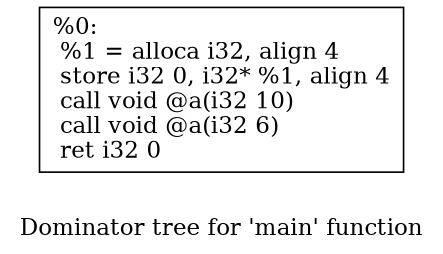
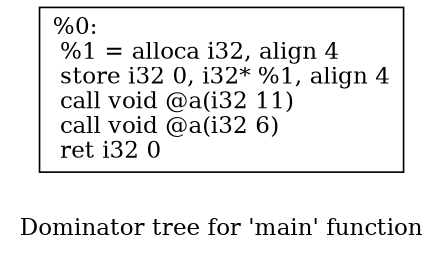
node "%0:": text "call void @a(i32 10)" -> "call void @a(i32 11)"
